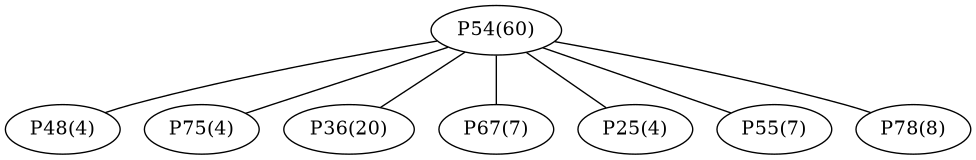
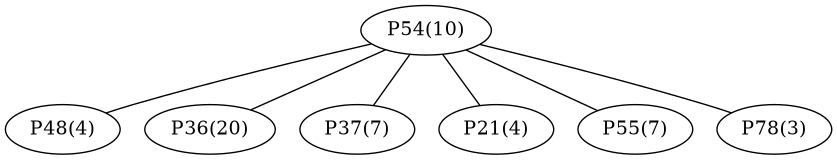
node "P54(60)": label "P54(60)" -> "P54(10)"
node "P75(4)": removed
node "P67(7)": label "P67(7)" -> "P37(7)"
node "P25(4)": label "P25(4)" -> "P21(4)"
node "P78(8)": label "P78(8)" -> "P78(3)"
